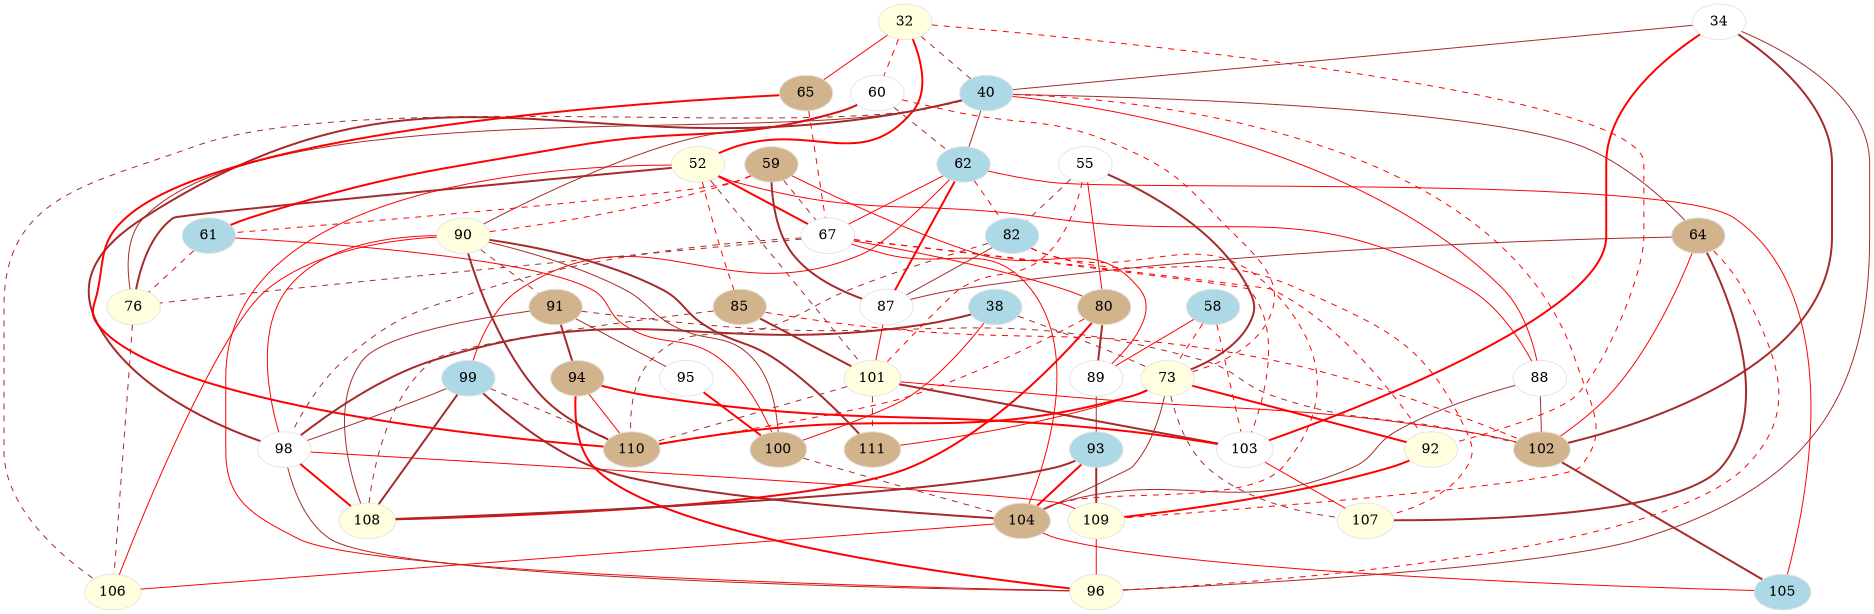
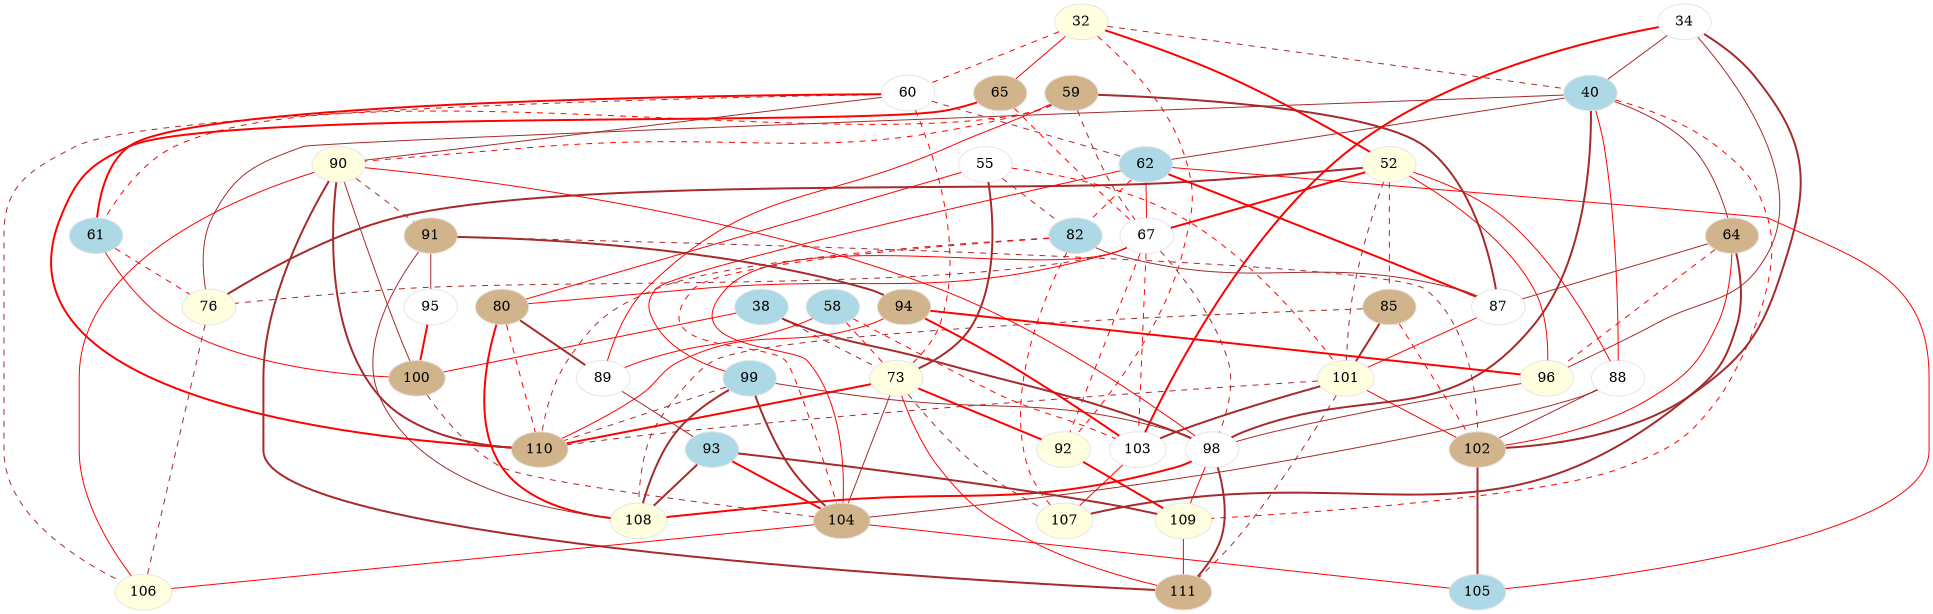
edge "40" -- "106": now "60" -- "106"
edge "98" -- "111": added
edge "109" -- "96": now "109" -- "111"
